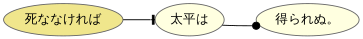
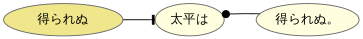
node "死ななければ": label "死ななければ" -> "得られぬ"
edge "太平は" -> "得られぬ。": reversed
